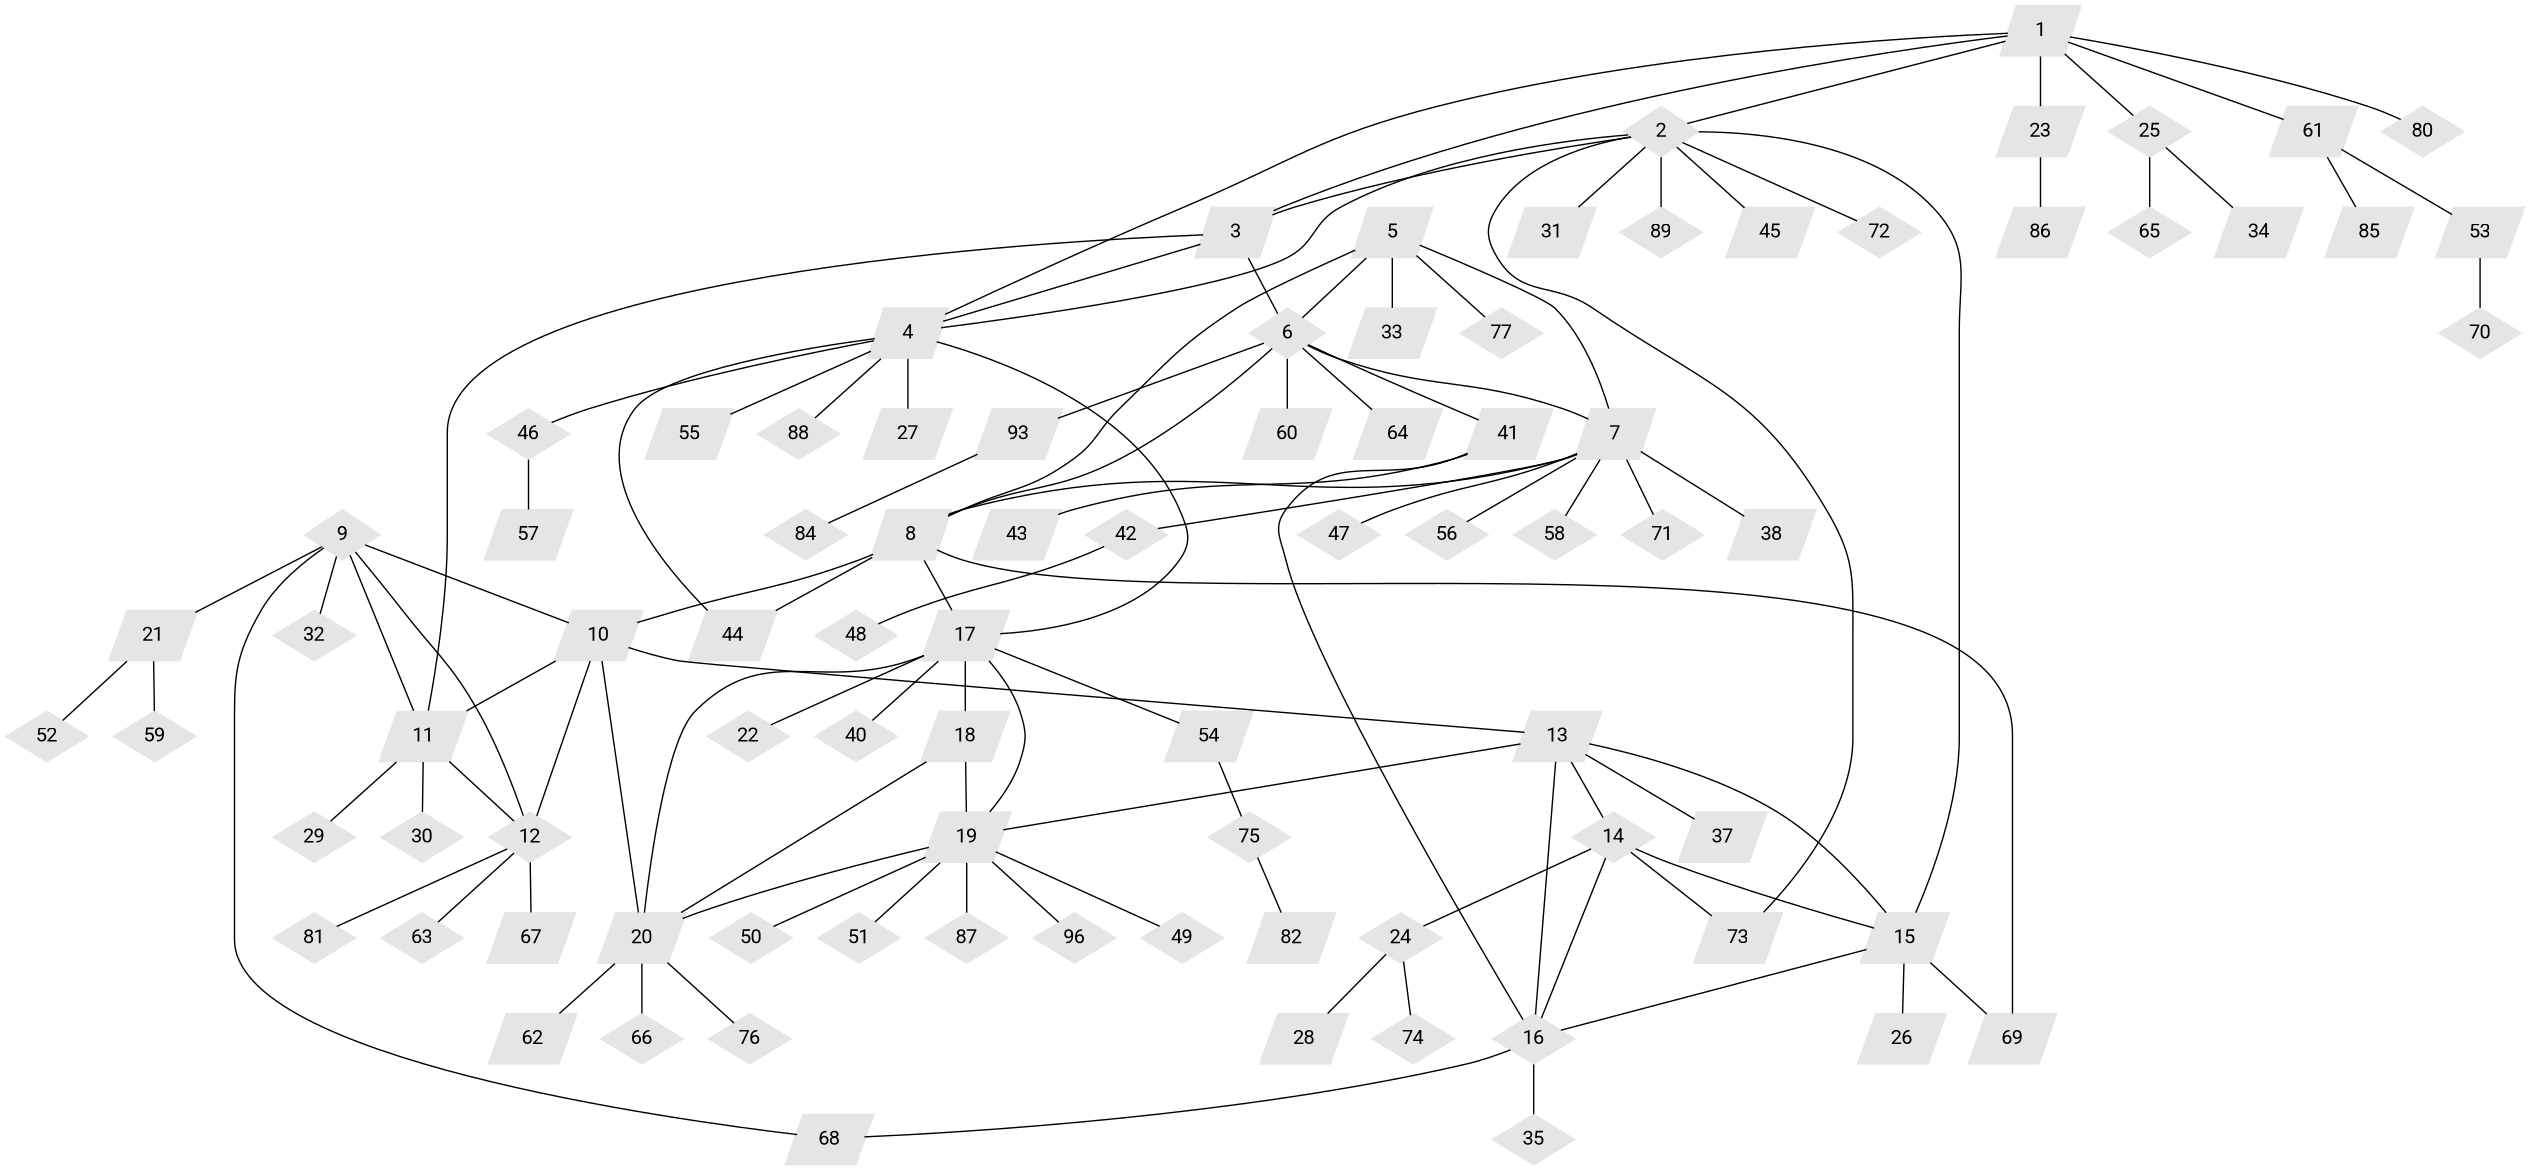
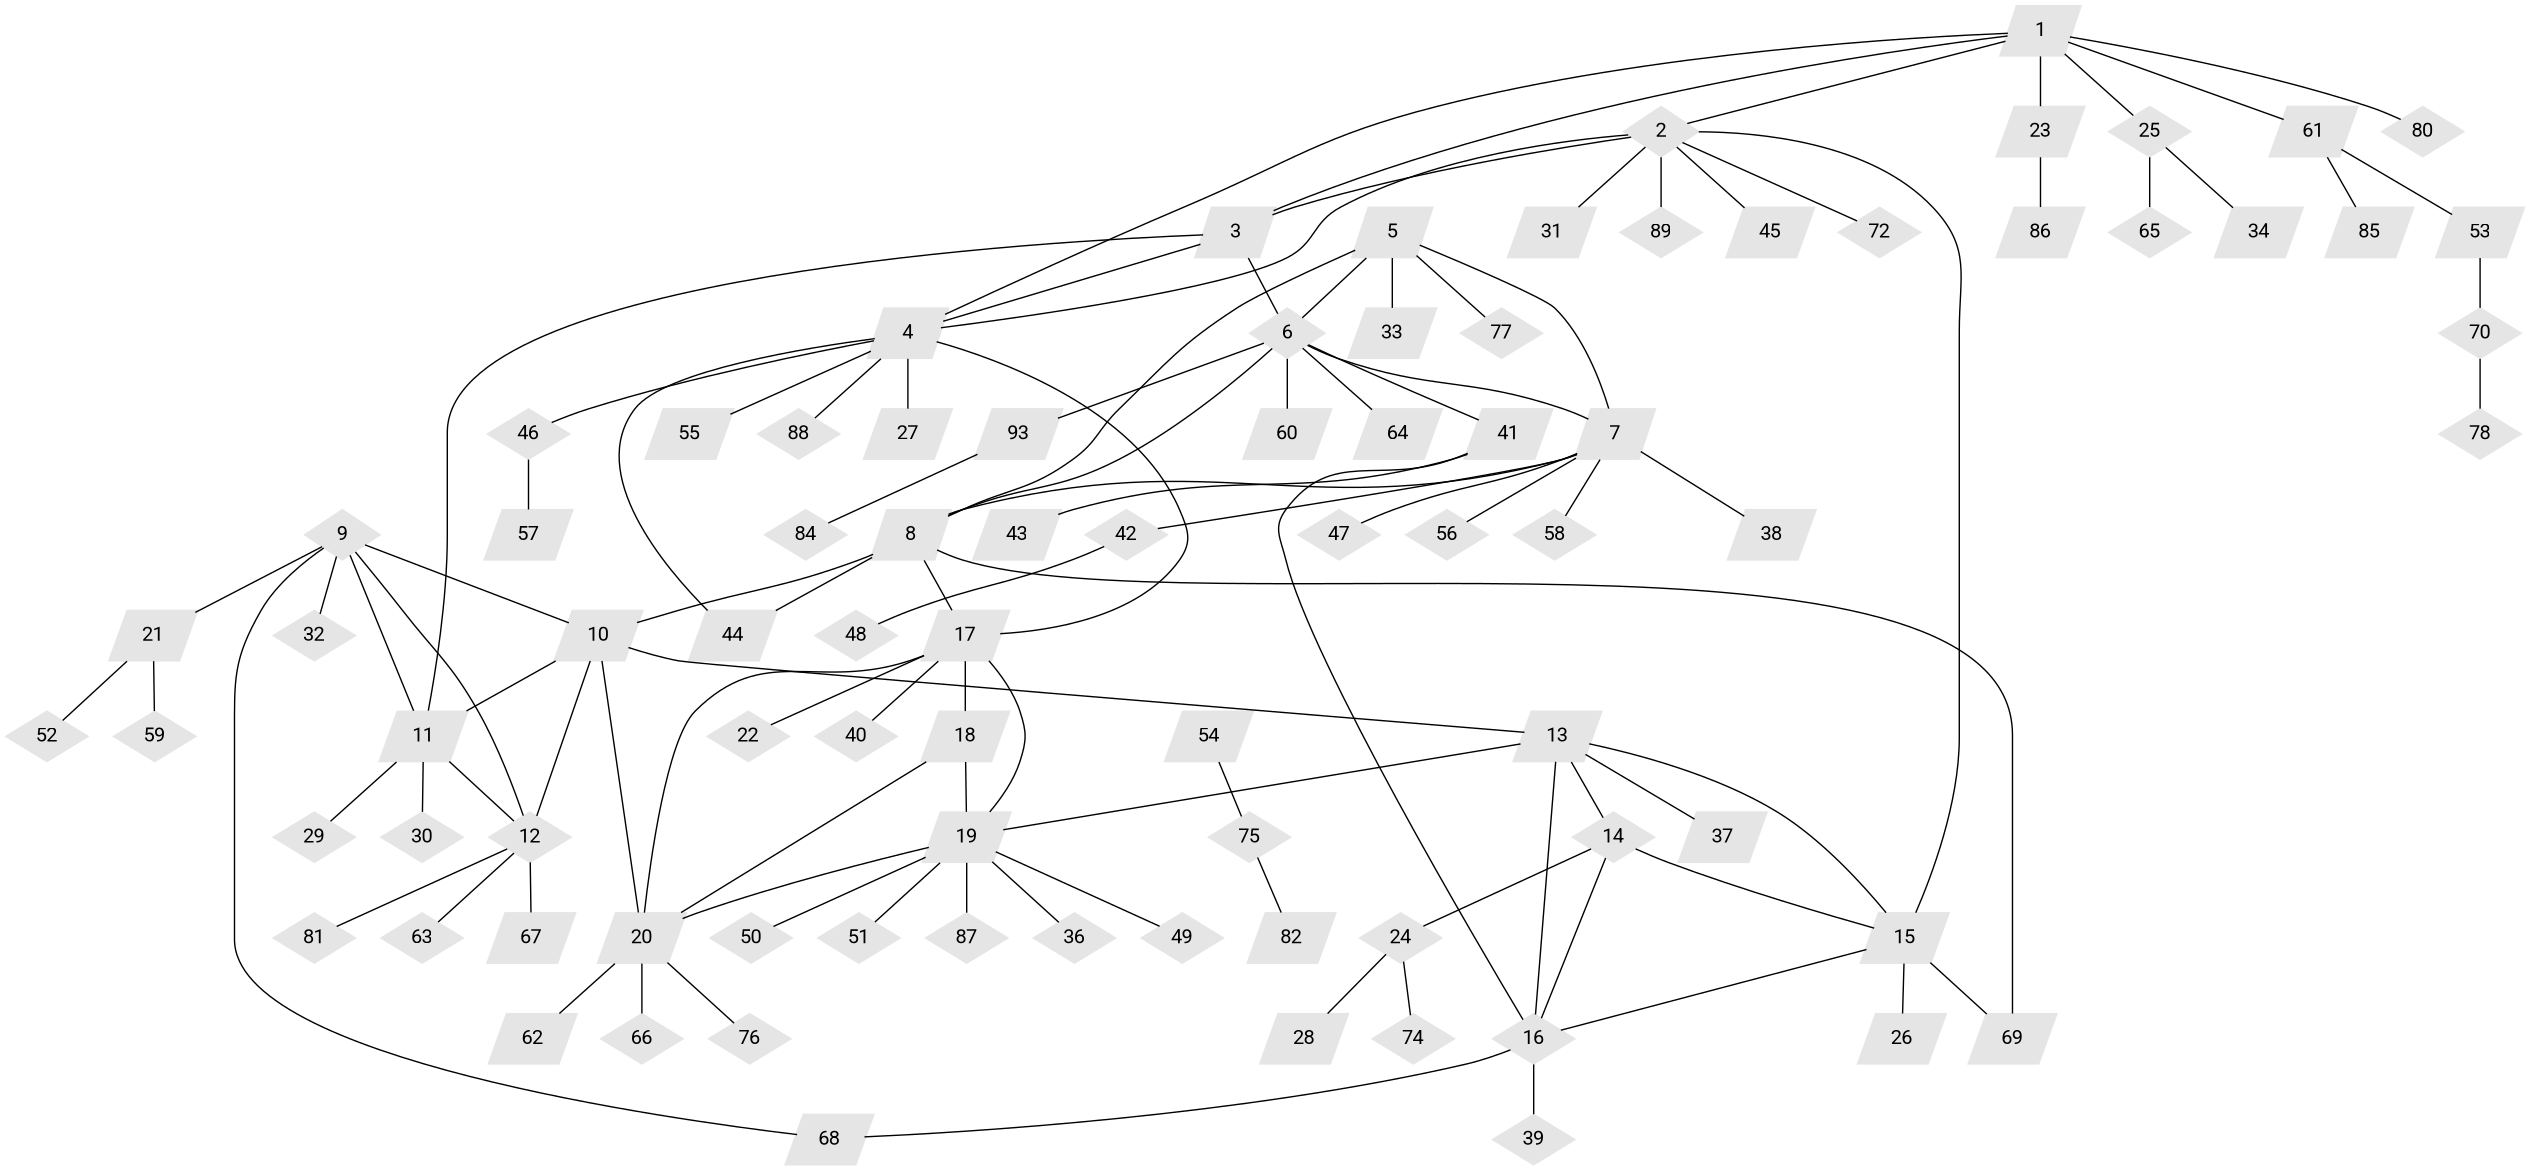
node "78": added
node "71": removed
edge "17" -- "54": removed
node "96": label "96" -> "36"
node "73": removed
node "35": label "35" -> "39"
